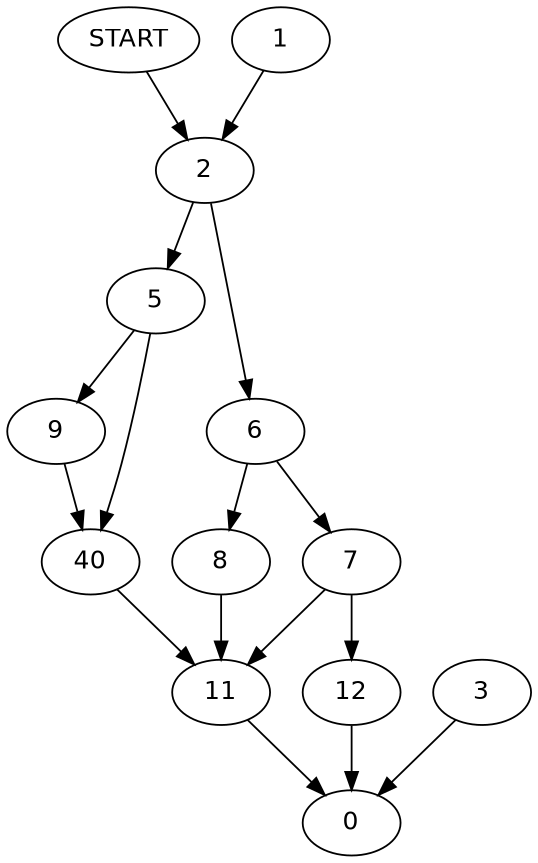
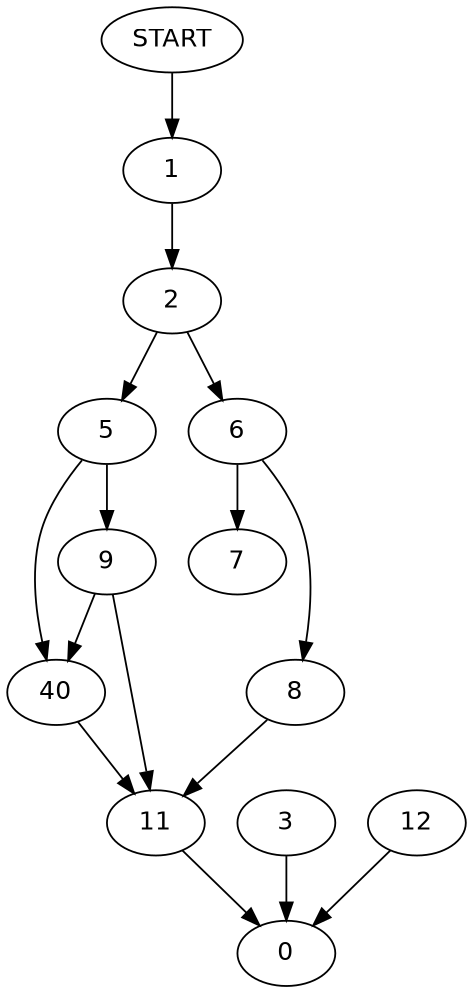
edge "START" -> "2": now "START" -> "1"
edge "7" -> "12": removed
edge "7" -> "11": now "9" -> "11"
